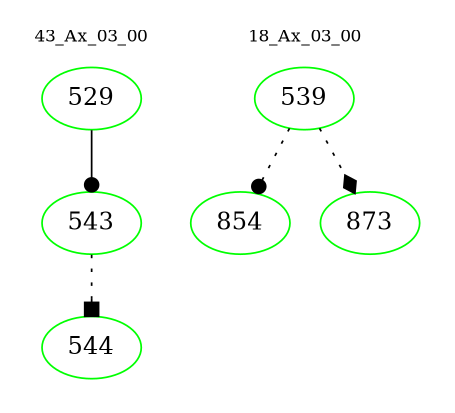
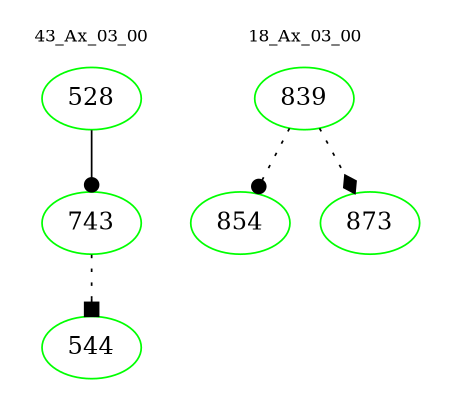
node "529": label "529" -> "528"
node "539": label "539" -> "839"
node "543": label "543" -> "743"
